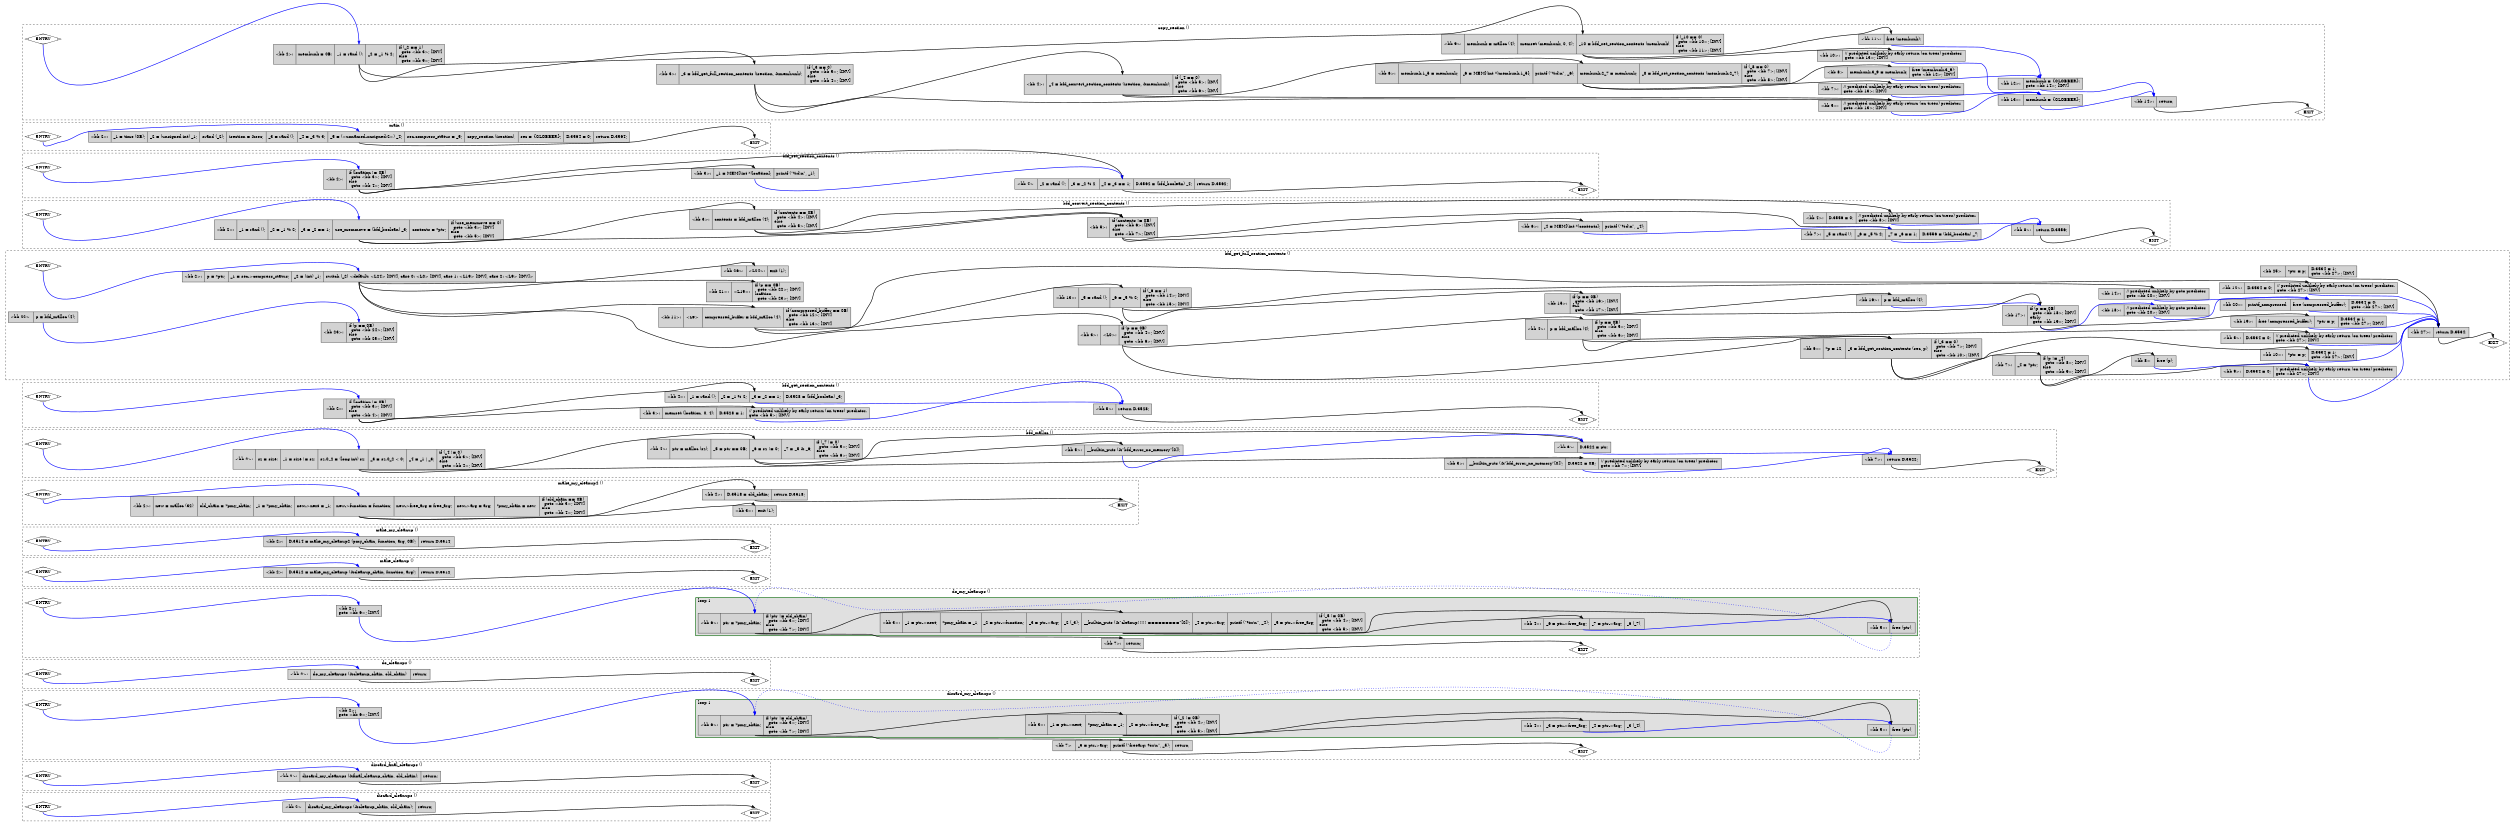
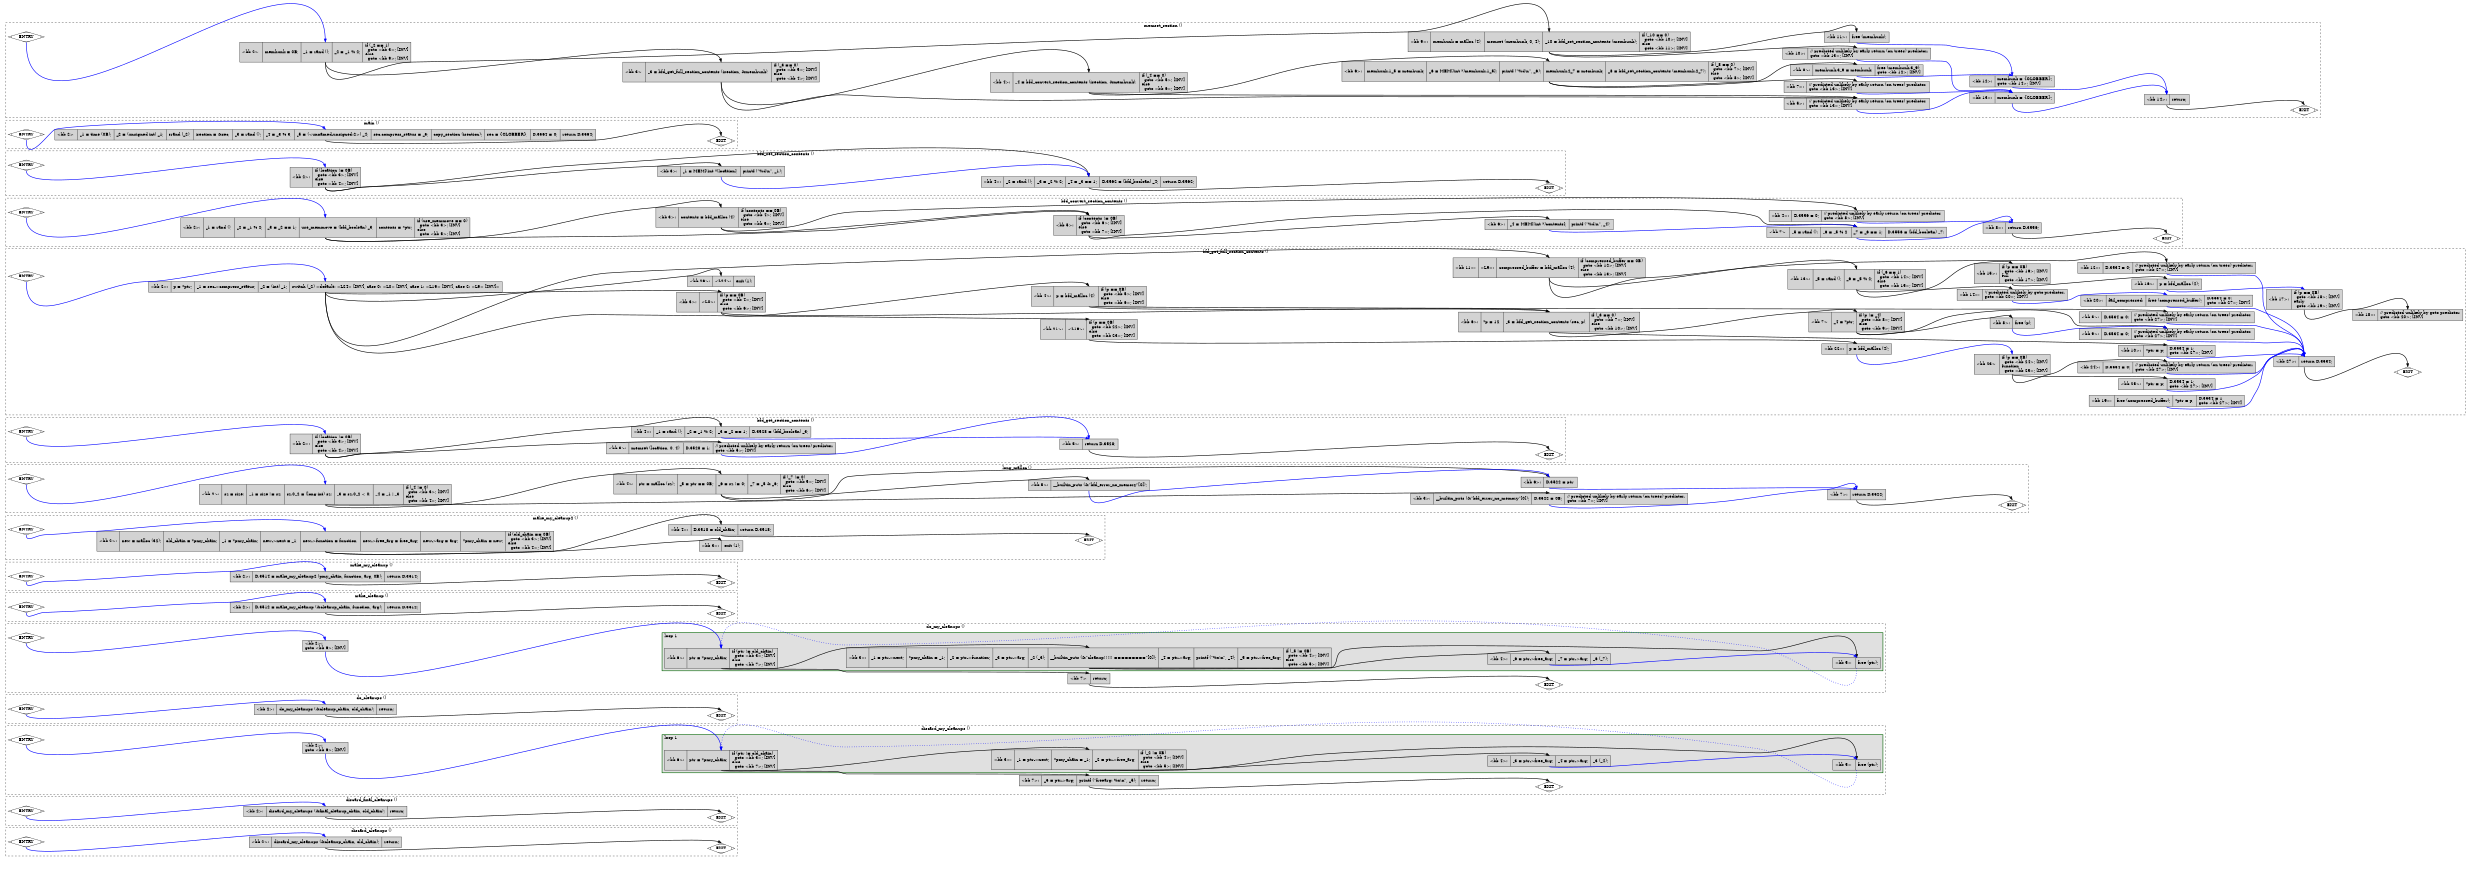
cluster "copy_section ()": label "copy_section ()" -> "memset_section ()"
edge "<bb 25>:" -> "<bb 27>:": color black -> blue
node "<bb 21>:": text "location" -> "else"
edge "<bb 18>:" -> "<bb 20>:": removed
node "<bb 20>:": text "printf_compressed:" -> "fail_compressed:"
edge "<bb 17>:" -> "<bb 18>:": color blue -> black
edge "<bb 15>:" -> "<bb 17>:": removed
edge "<bb 17>:" -> "<bb 19>:": removed
node "<bb 23>:": text "else" -> "function"
edge "<bb 21>:" -> "<bb 22>:": added
node "<bb 24>:": added
edge "<bb 23>:" -> "<bb 25>:": added
cluster "bfd_malloc ()": label "bfd_malloc ()" -> "long_malloc ()"
